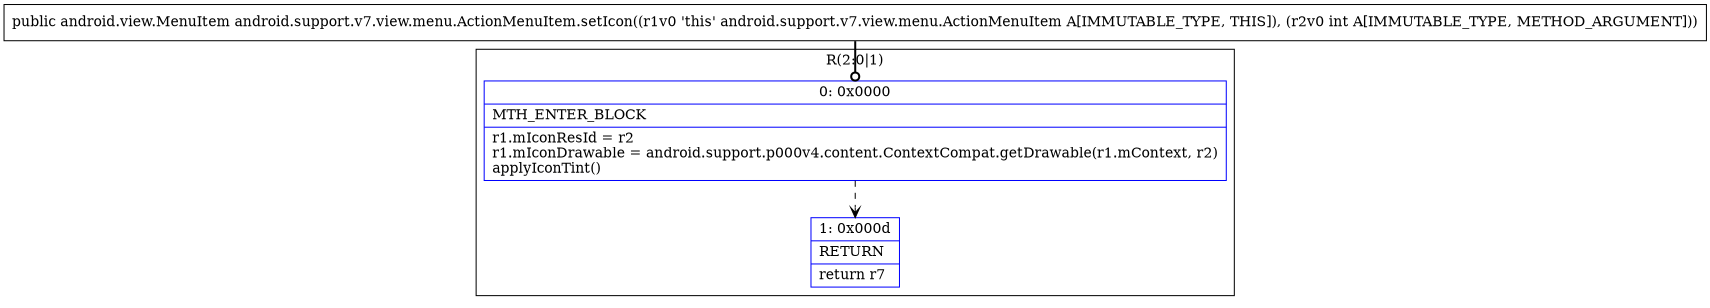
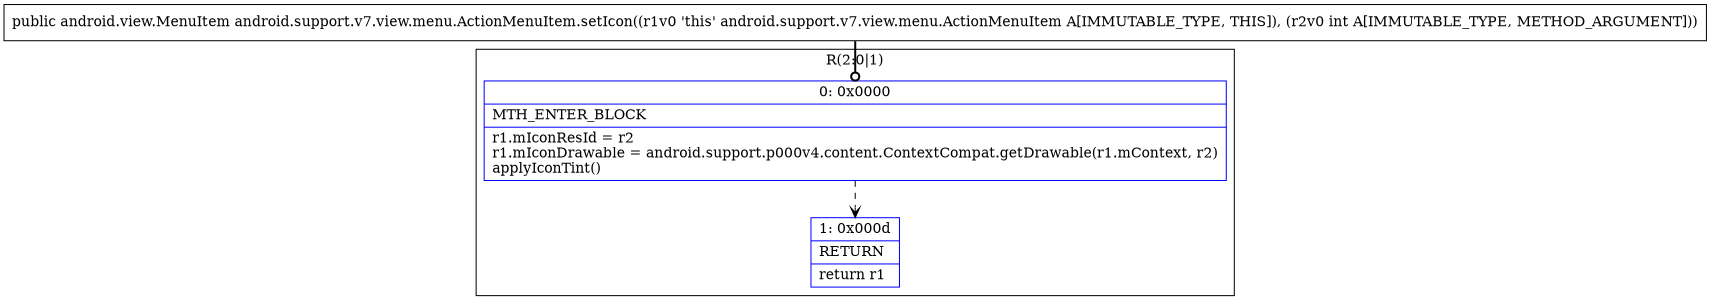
node "1: 0x000d": text "return r7" -> "return r1"
